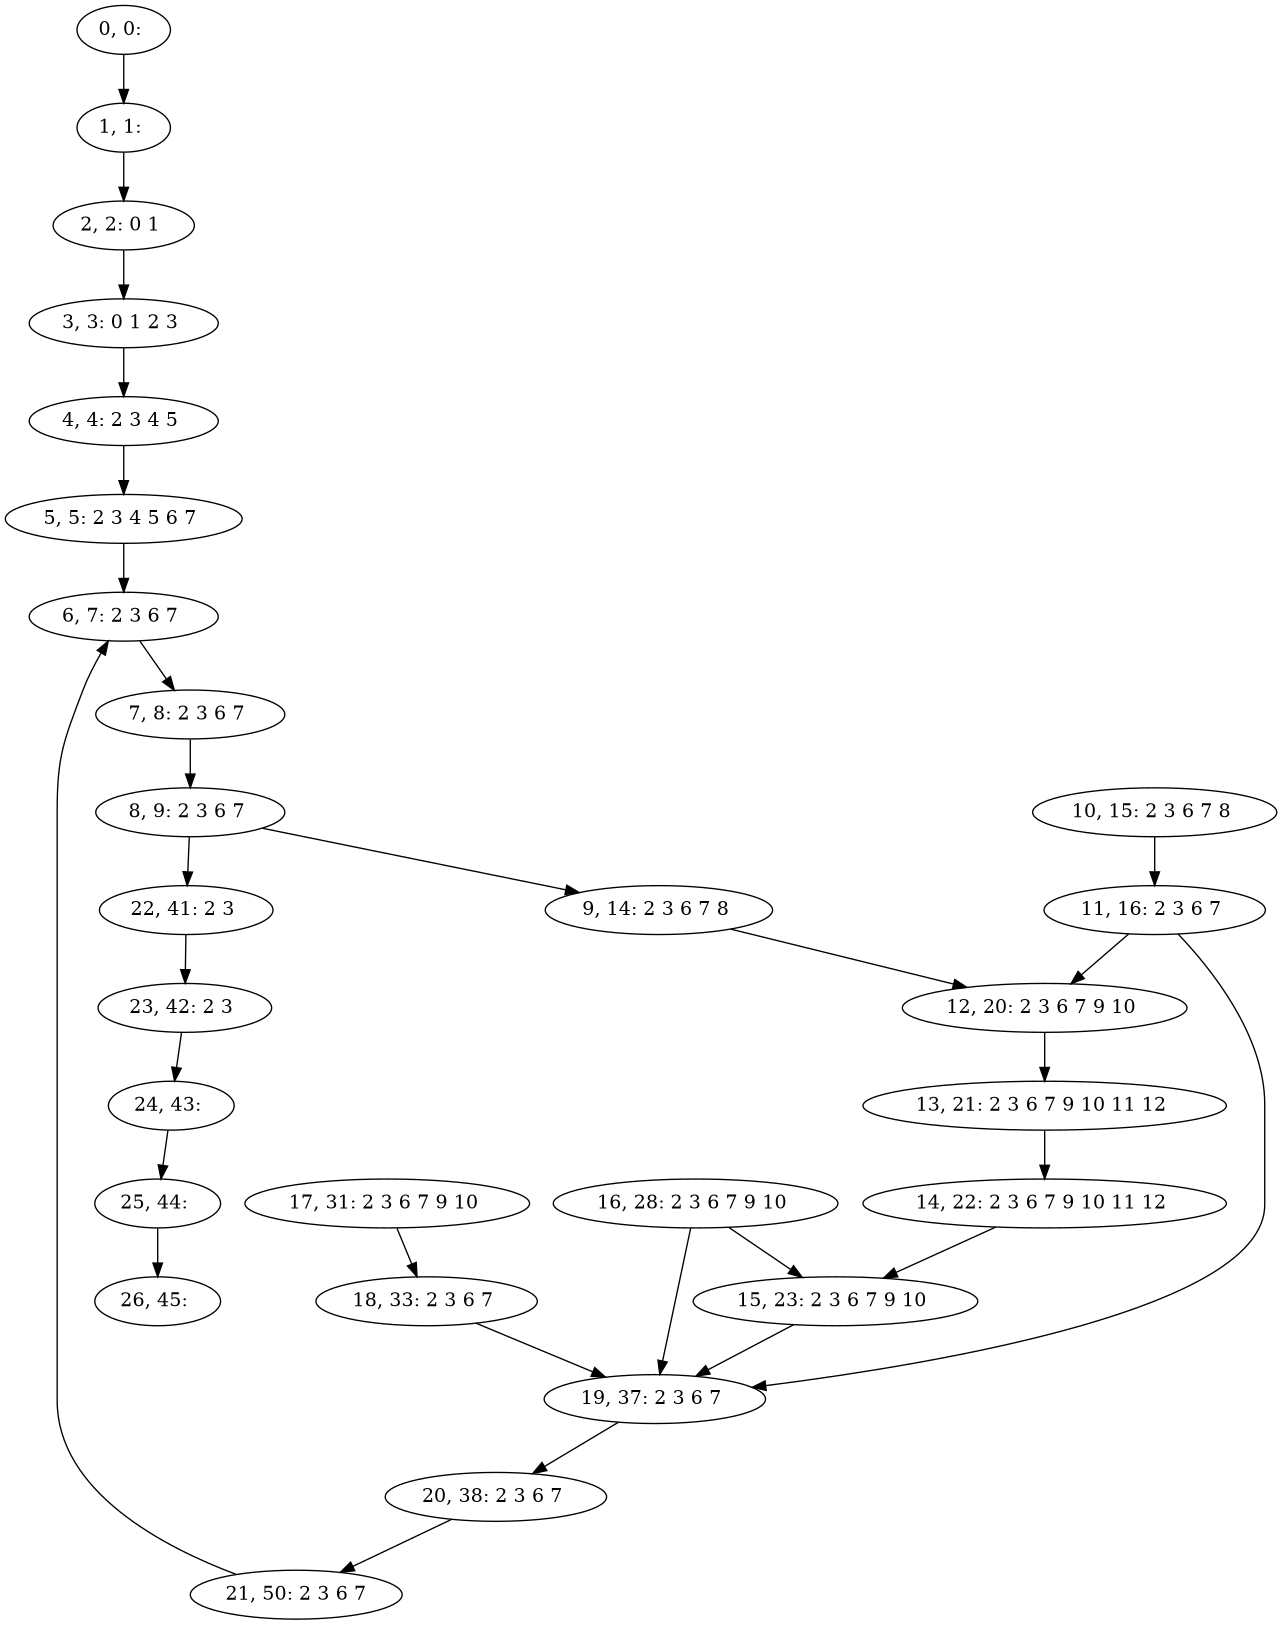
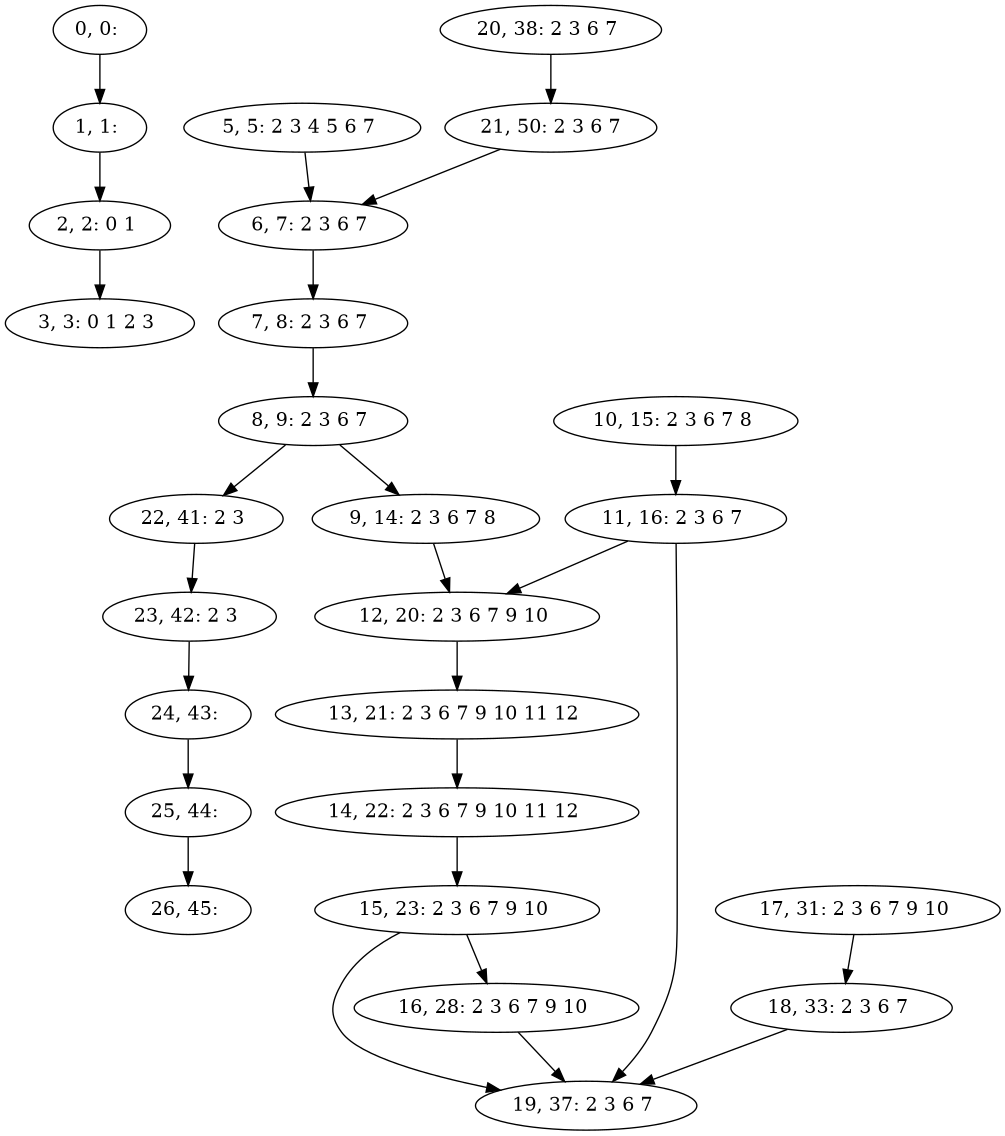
node "4, 4: 2 3 4 5": removed
edge "16, 28: 2 3 6 7 9 10" -> "15, 23: 2 3 6 7 9 10": reversed
edge "19, 37: 2 3 6 7" -> "20, 38: 2 3 6 7": removed
